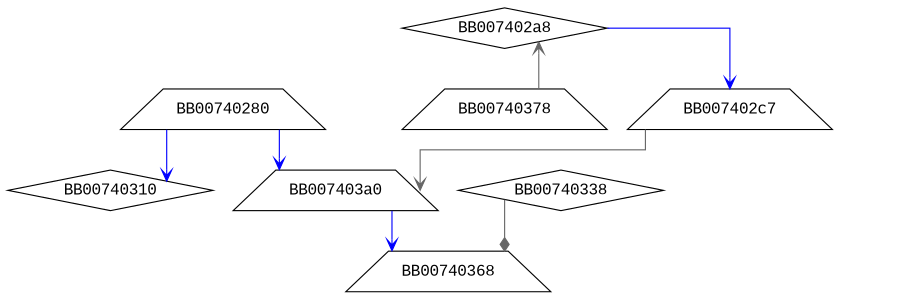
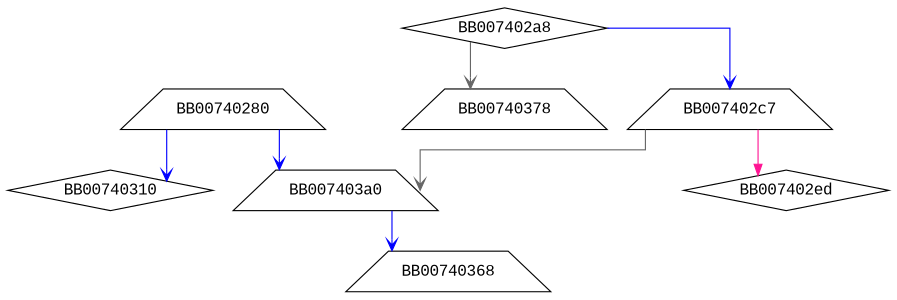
edge "BB00740378" -> "BB007402a8": reversed
node "BB00740338": removed
node "BB007402ed": added
